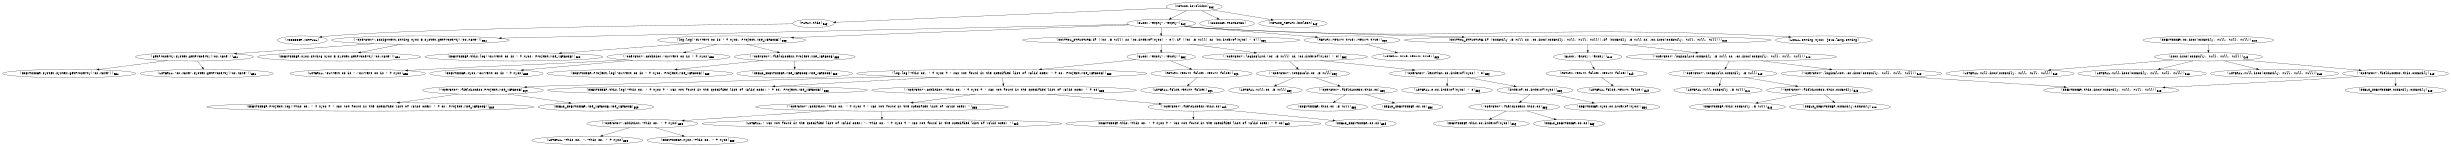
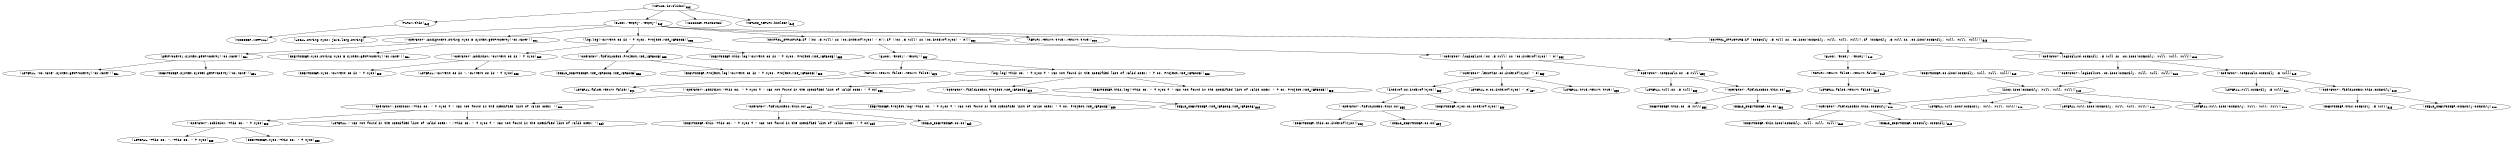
edge "(RETURN,return true;,return true;)" -> "(LITERAL,true,return true;)": now "(<operator>.lessThan,os.indexOf(myos) < 0)" -> "(LITERAL,true,return true;)"
edge "(<operator>.logicalNot,!Os.isOs(osFamily, null, null, null))" -> "(IDENTIFIER,this,isOs(osFamily, null, null, null))": now "(<operator>.logicalNot,!Os.isOs(osFamily, null, null, null))" -> "(isOs,isOs(osFamily, null, null, null))"
node "(LITERAL,0,os.indexOf(myos) < 0)": text "556" -> "557"
